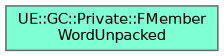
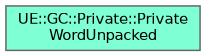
node "UE::GC::Private::FMember WordUnpacked": label "UE::GC::Private::FMember WordUnpacked" -> "UE::GC::Private::Private WordUnpacked"
